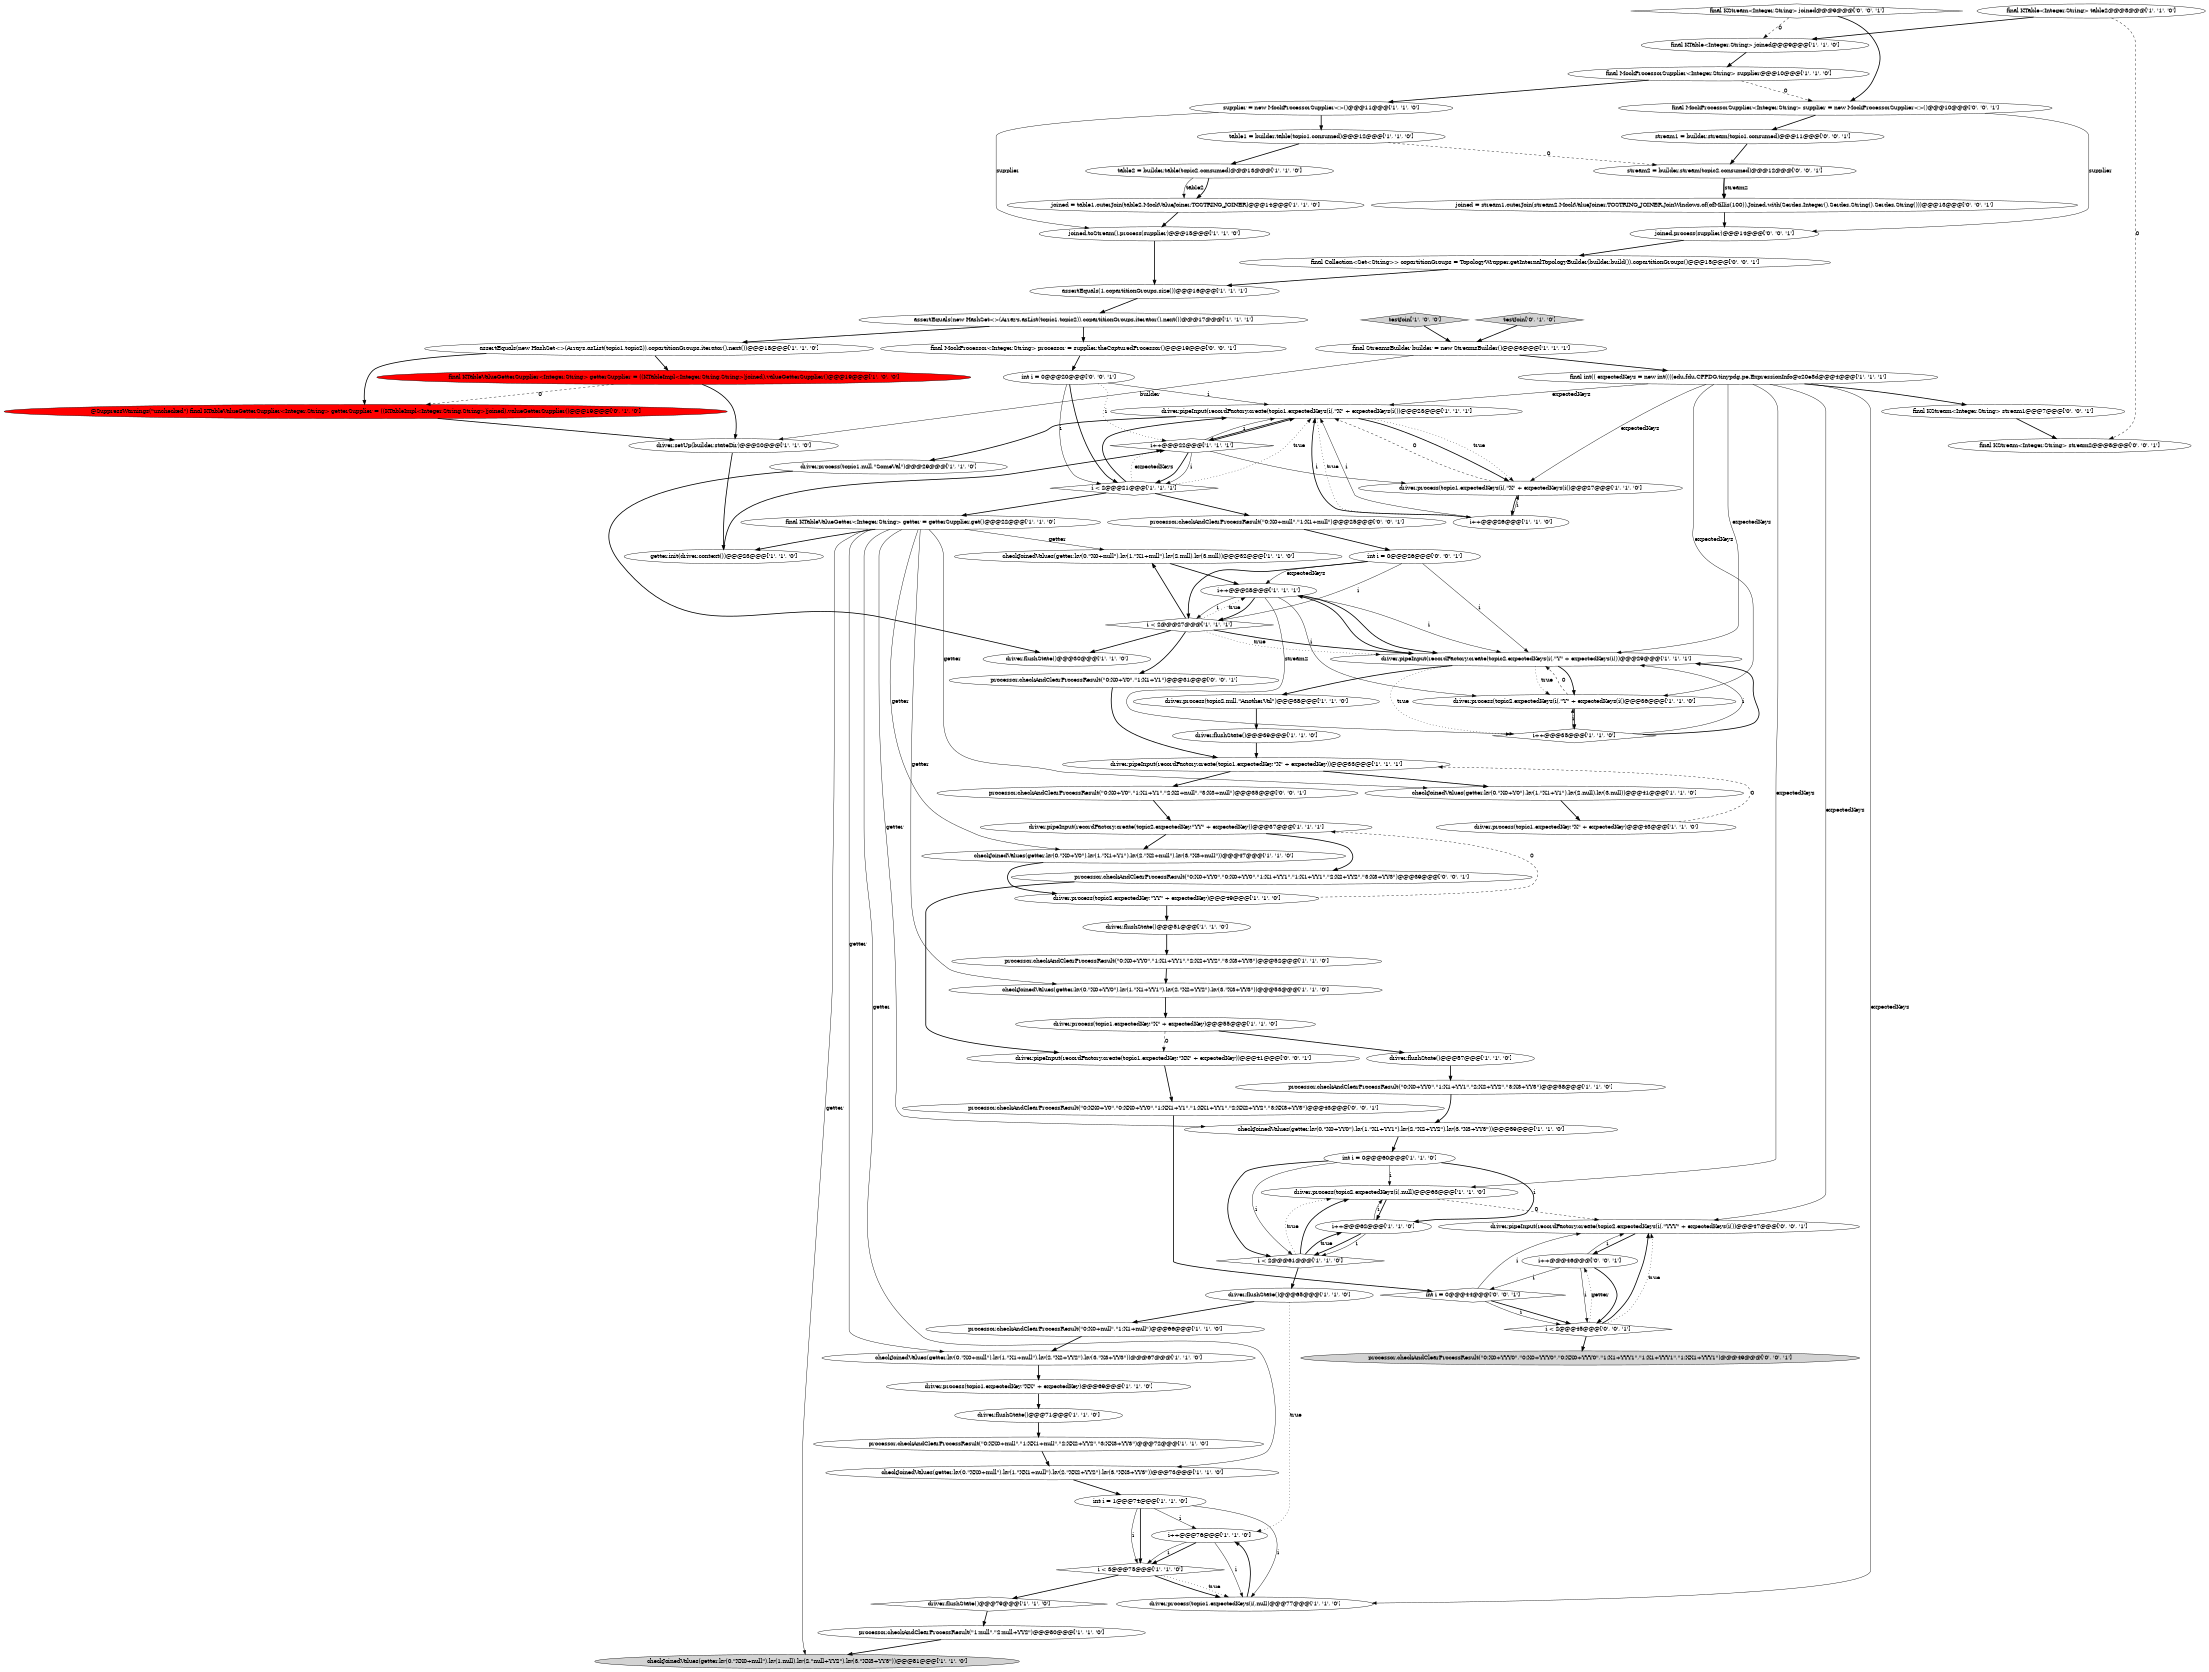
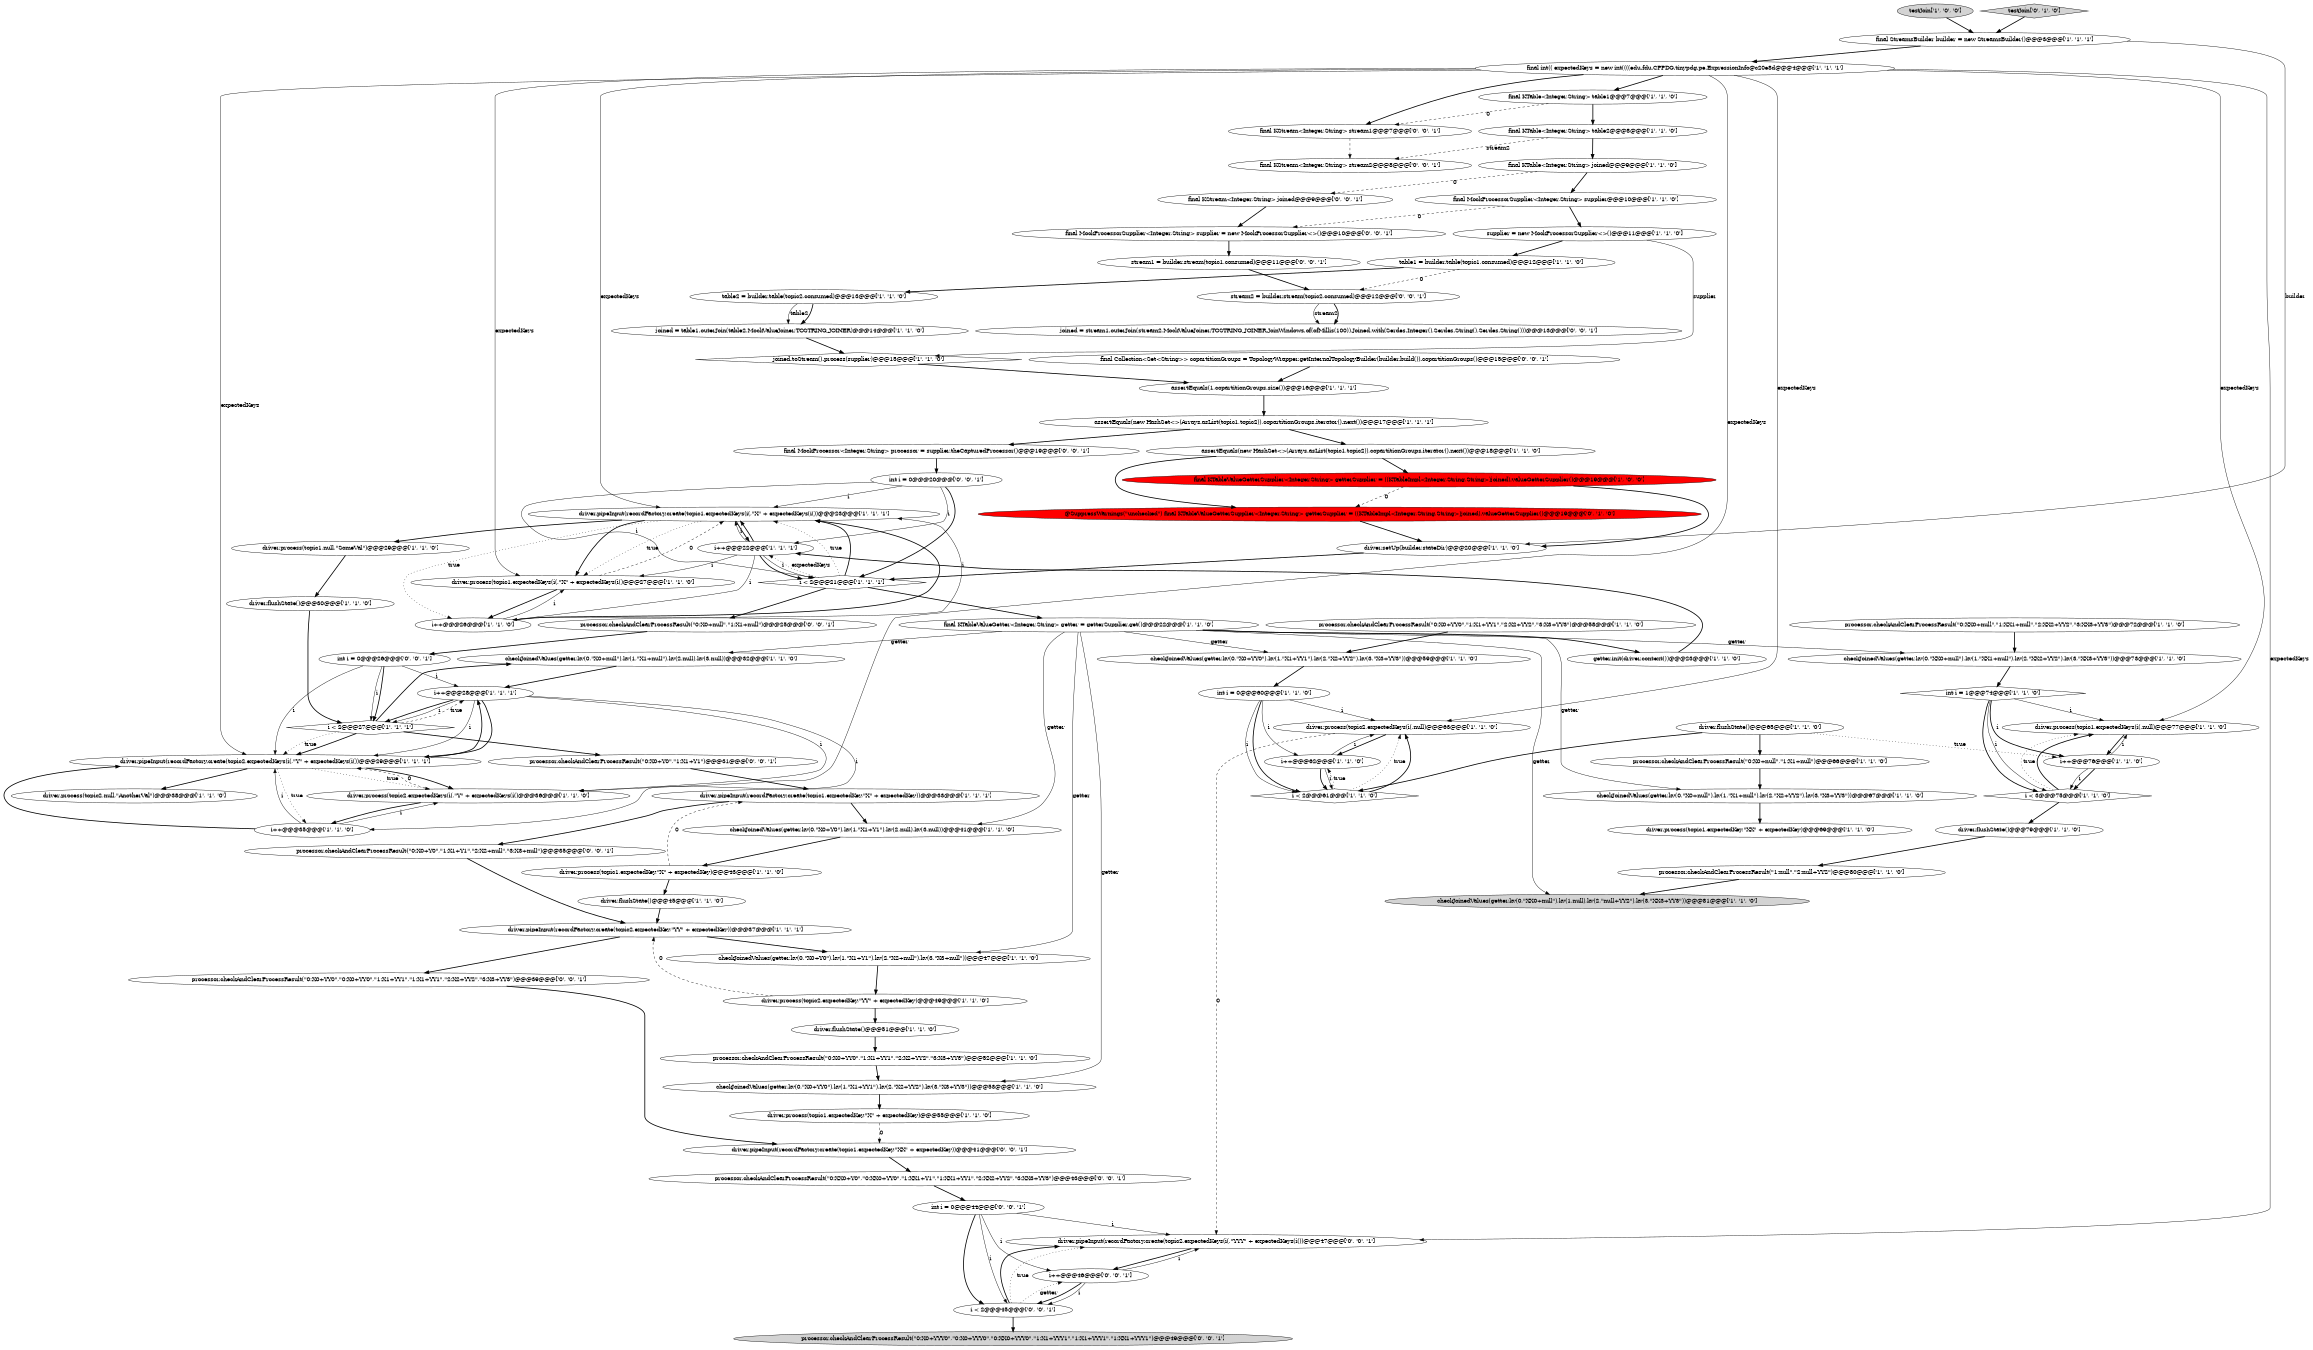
node "final KStream<Integer,String> joined@@@9@@@['0', '0', '1']": shape diamond -> ellipse
edge "final KStream<Integer,String> joined@@@9@@@['0', '0', '1']" -> "final KTable<Integer,String> joined@@@9@@@['1', '1', '0']": reversed
node "final KTable<Integer,String> table1@@@7@@@['1', '1', '0']": added
node "joined.toStream().process(supplier)@@@15@@@['1', '1', '0']": shape ellipse -> diamond
node "joined.process(supplier)@@@14@@@['0', '0', '1']": removed
edge "final KTable<Integer,String> table2@@@8@@@['1', '1', '0']" -> "final KStream<Integer,String> stream2@@@8@@@['0', '0', '1']": label "0" -> "stream2"
node "testJoin['1', '0', '0']": shape diamond -> ellipse
edge "int i = 0@@@20@@@['0', '0', '1']" -> "i++@@@22@@@['1', '1', '1']": style dotted -> solid
edge "final KStream<Integer,String> stream1@@@7@@@['0', '0', '1']" -> "final KStream<Integer,String> stream2@@@8@@@['0', '0', '1']": style bold -> dashed
node "i++@@@22@@@['1', '1', '1']": shape diamond -> ellipse
edge "driver.setUp(builder,stateDir)@@@20@@@['1', '1', '0']" -> "getter.init(driver.context())@@@23@@@['1', '1', '0']": now "driver.setUp(builder,stateDir)@@@20@@@['1', '1', '0']" -> "i < 2@@@21@@@['1', '1', '1']"
edge "int i = 0@@@26@@@['0', '0', '1']" -> "i++@@@28@@@['1', '1', '1']": label "expectedKeys" -> "i"
edge "i++@@@22@@@['1', '1', '1']" -> "i++@@@26@@@['1', '1', '0']": added, label "i"
edge "i < 2@@@27@@@['1', '1', '1']" -> "i++@@@28@@@['1', '1', '1']": style dotted -> dashed
edge "i < 2@@@27@@@['1', '1', '1']" -> "driver.flushState()@@@30@@@['1', '1', '0']": reversed
edge "i++@@@28@@@['1', '1', '1']" -> "i++@@@35@@@['1', '1', '0']": label "stream2" -> "i"
node "driver.flushState()@@@39@@@['1', '1', '0']": removed
node "i++@@@35@@@['1', '1', '0']": shape diamond -> ellipse
node "driver.flushState()@@@45@@@['1', '1', '0']": added
node "driver.flushState()@@@57@@@['1', '1', '0']": removed
edge "int i = 0@@@60@@@['1', '1', '0']" -> "i++@@@62@@@['1', '1', '0']": style bold -> solid
edge "i < 2@@@61@@@['1', '1', '0']" -> "i++@@@62@@@['1', '1', '0']": style bold -> dotted
edge "i < 2@@@61@@@['1', '1', '0']" -> "driver.flushState()@@@65@@@['1', '1', '0']": reversed
edge "i++@@@46@@@['0', '0', '1']" -> "int i = 0@@@44@@@['0', '0', '1']": reversed
node "int i = 0@@@44@@@['0', '0', '1']": shape diamond -> ellipse
node "i < 2@@@45@@@['0', '0', '1']": shape diamond -> ellipse
node "driver.flushState()@@@71@@@['1', '1', '0']": removed
node "int i = 1@@@74@@@['1', '1', '0']": shape ellipse -> diamond
edge "int i = 1@@@74@@@['1', '1', '0']" -> "i++@@@76@@@['1', '1', '0']": style solid -> bold
node "driver.flushState()@@@79@@@['1', '1', '0']": shape diamond -> ellipse
